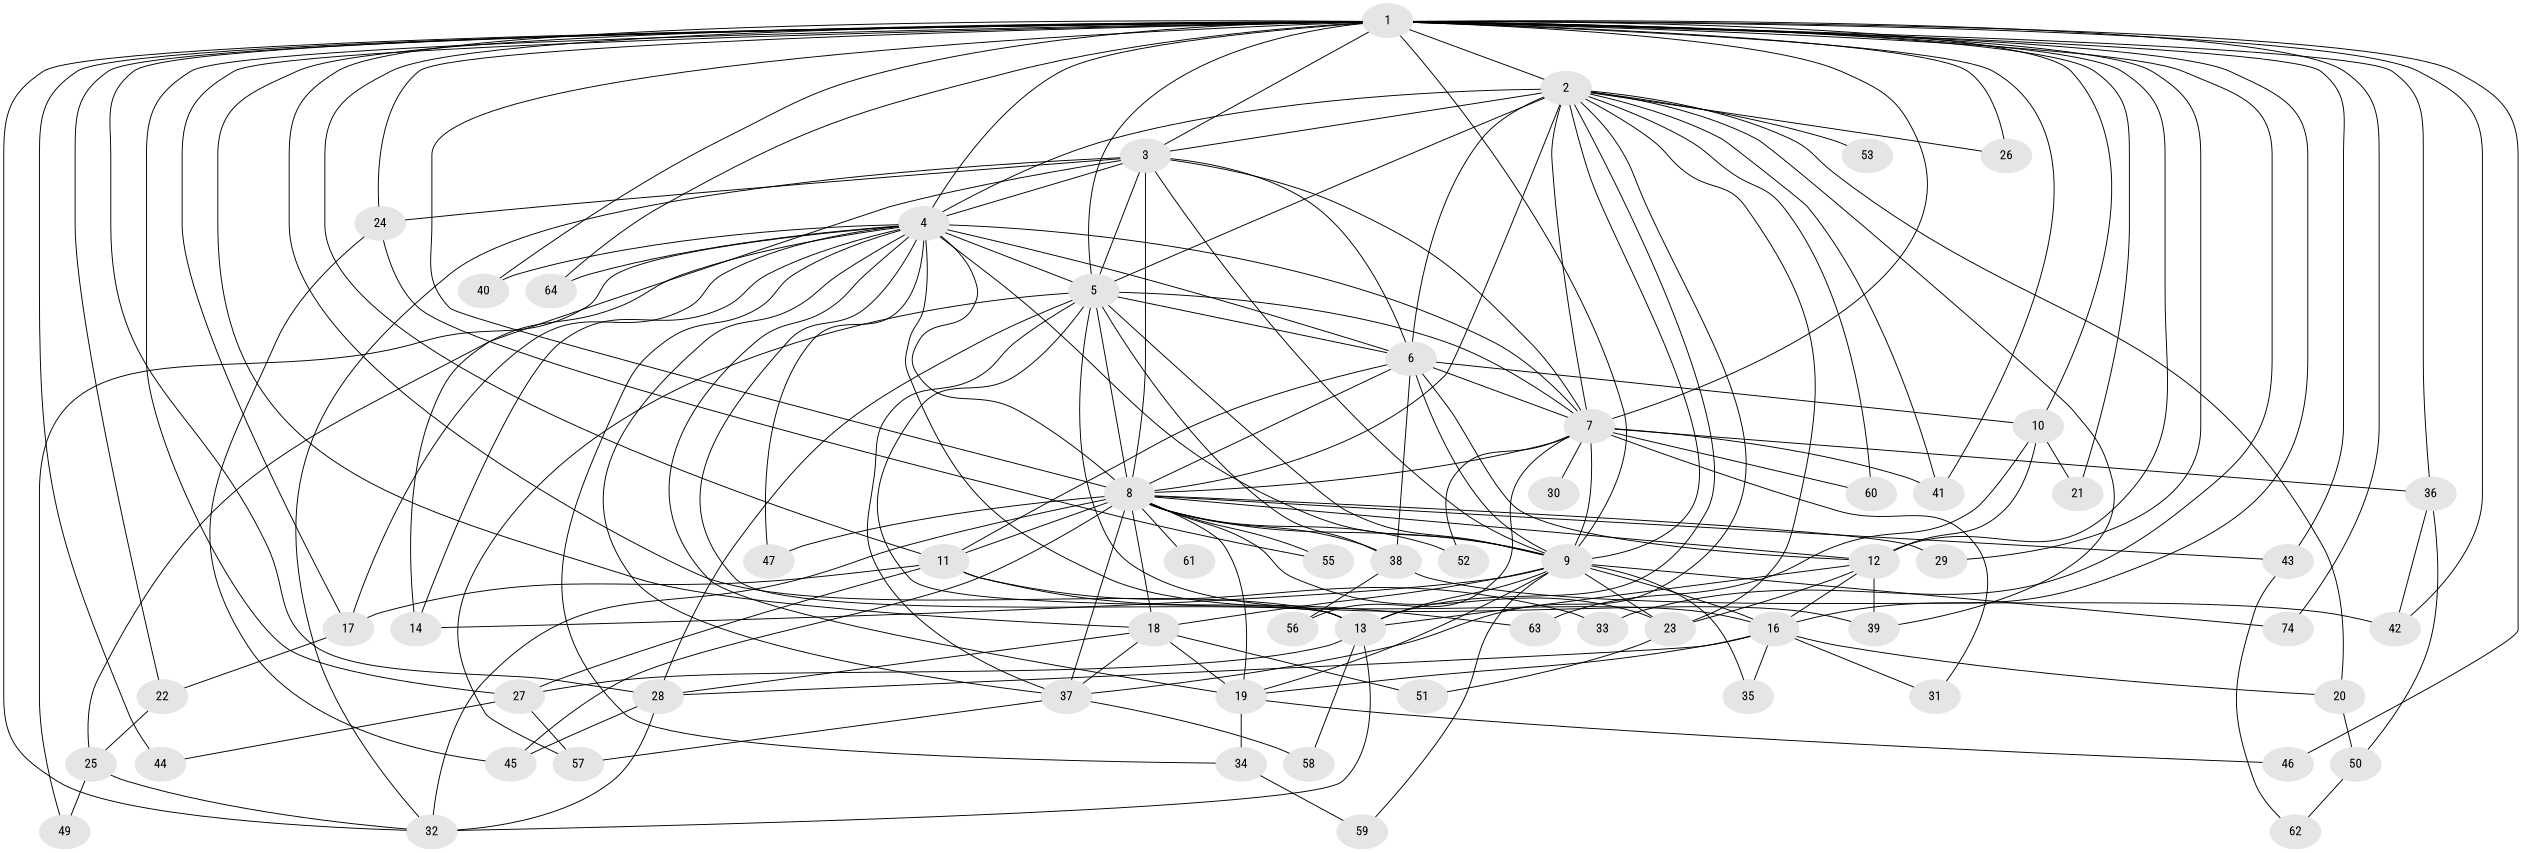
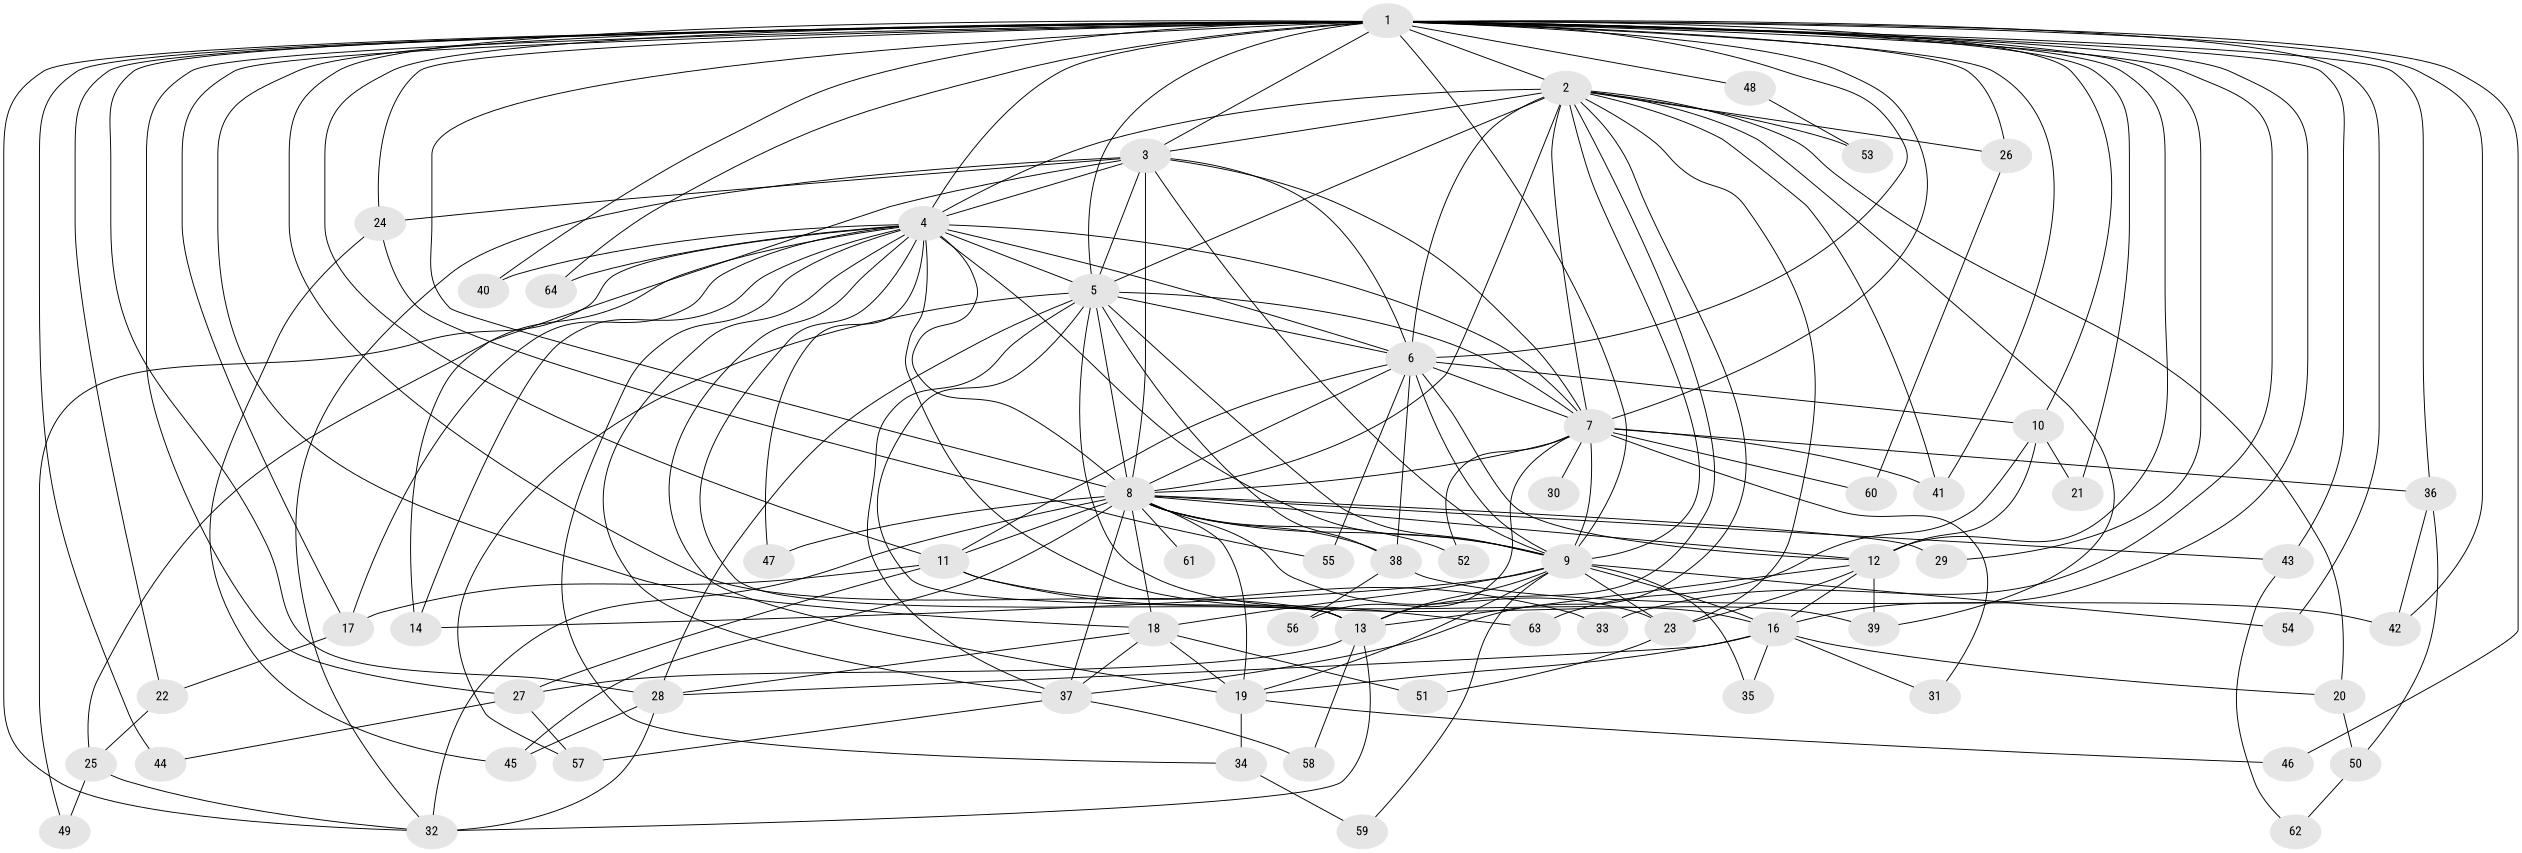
node "48": added
edge "1" -- "6": added
edge "2" -- "60": now "26" -- "60"
edge "8" -- "55": now "6" -- "55"
node "74": label "74" -> "54"
